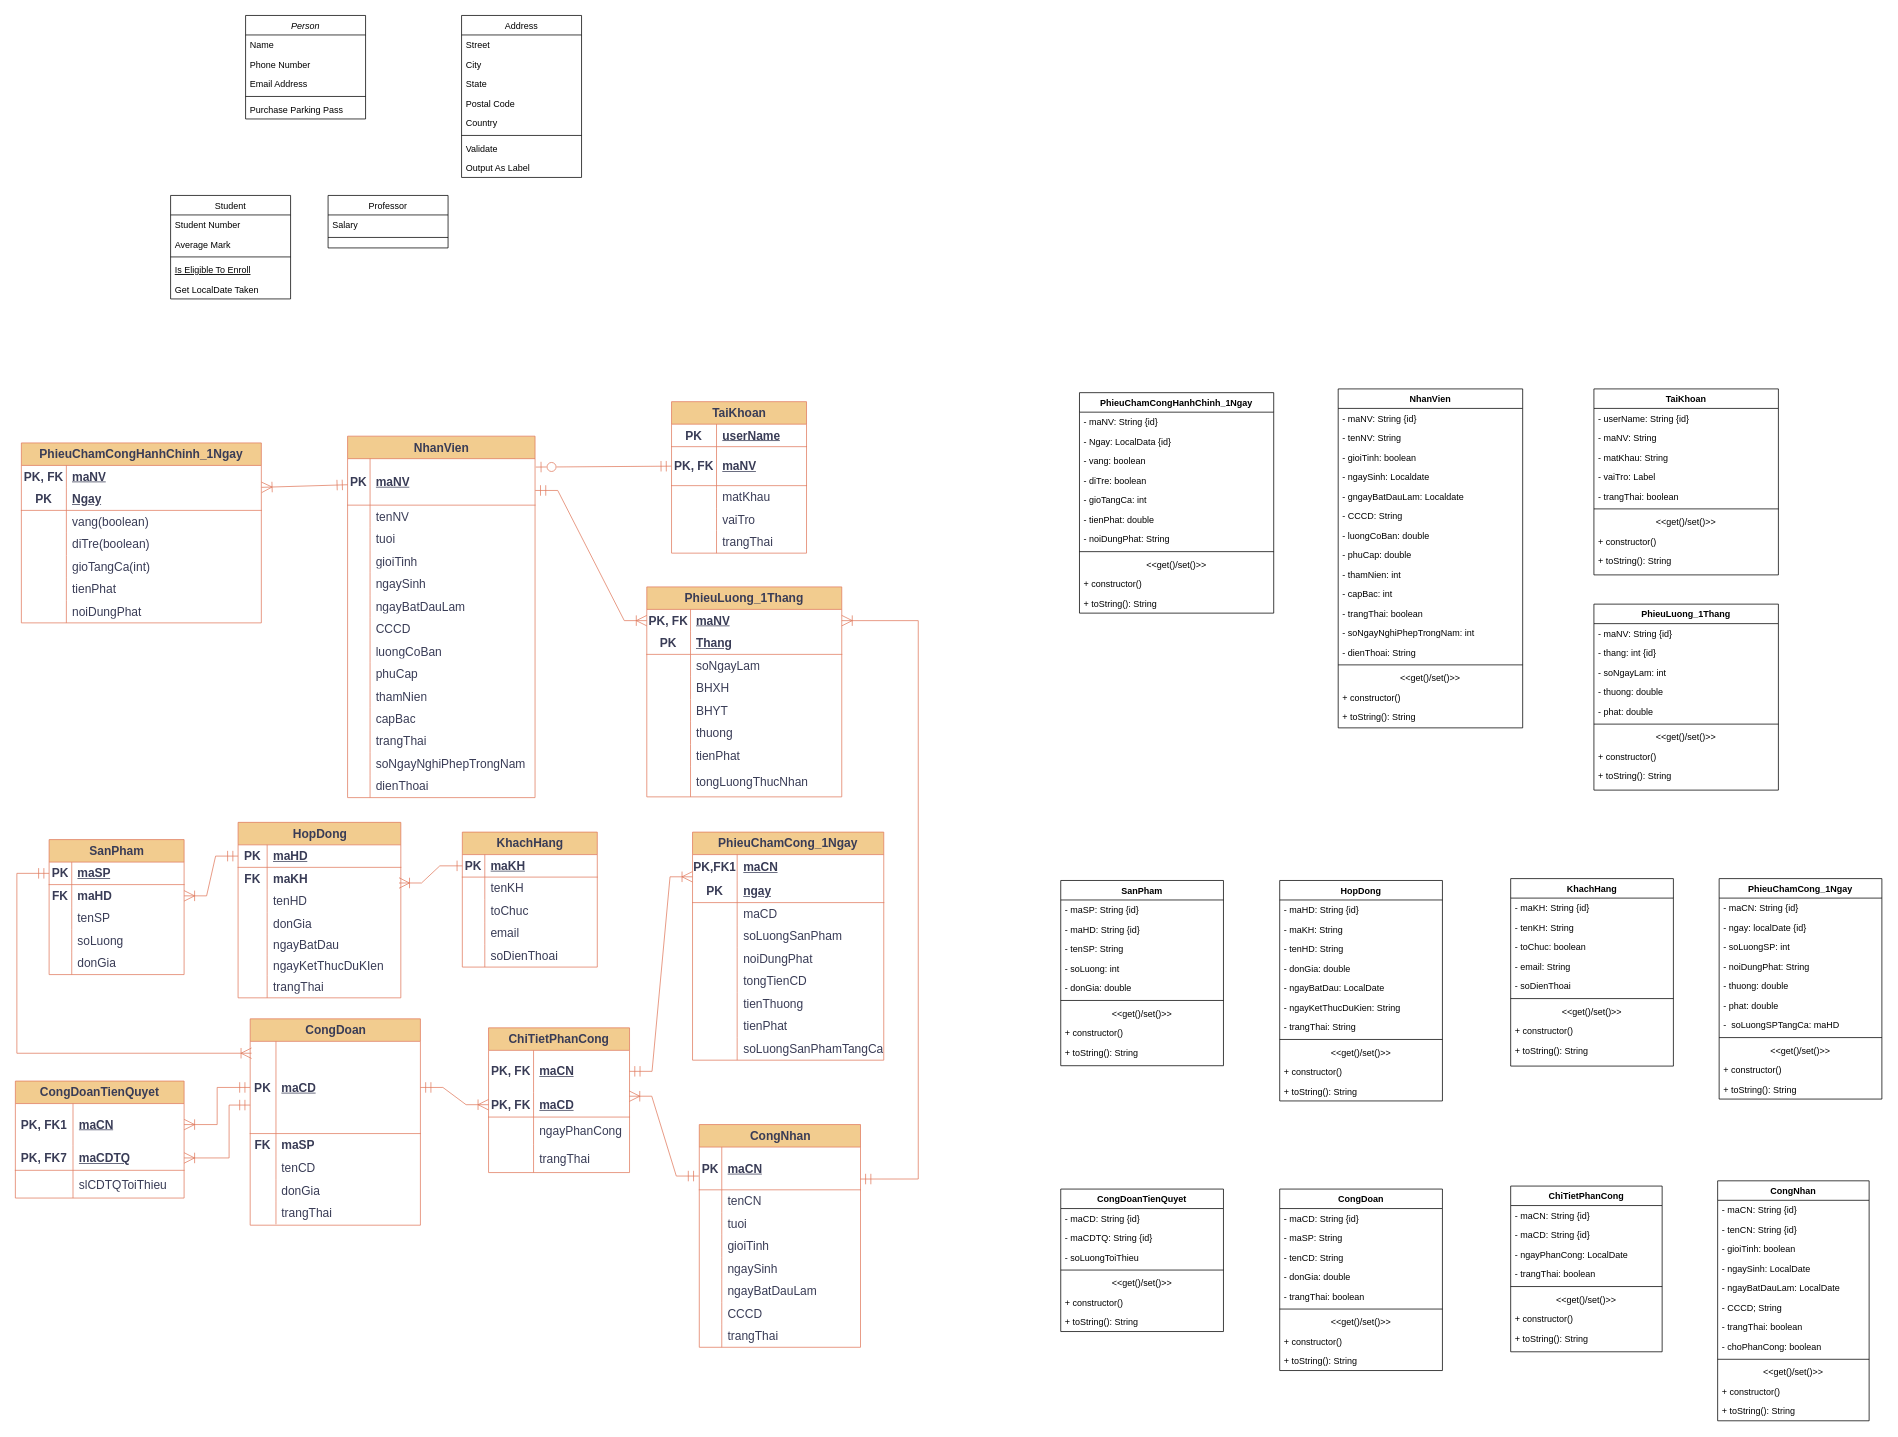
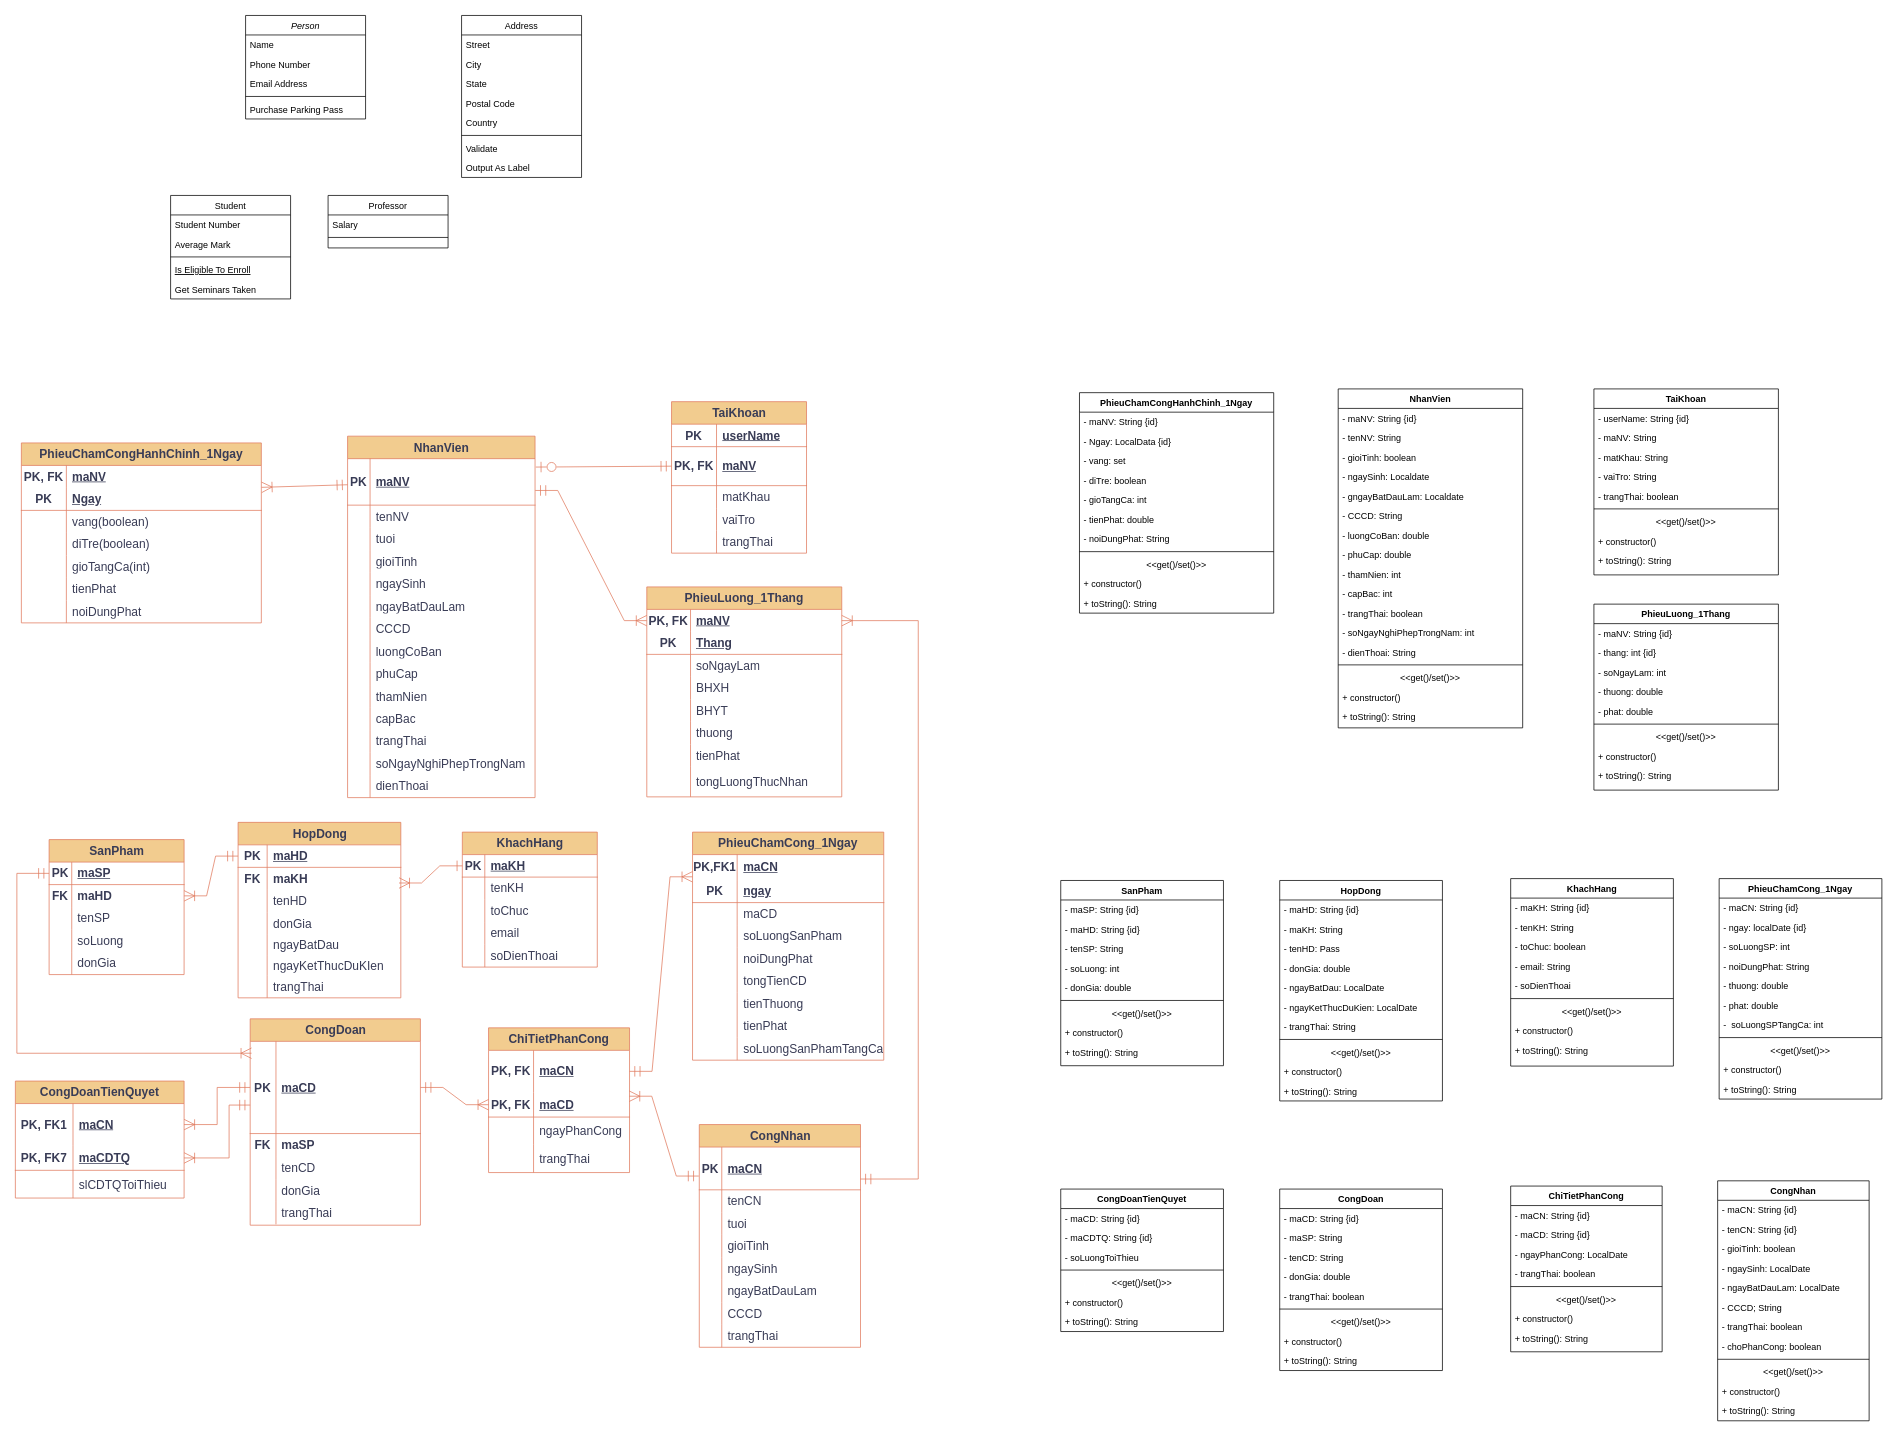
node "Get LocalDate Taken": label "Get LocalDate Taken" -> "Get Seminars Taken"
node "- vang: boolean": label "- vang: boolean" -> "- vang: set"
node "- vaiTro: Label": label "- vaiTro: Label" -> "- vaiTro: String"
node "- tenHD: String": label "- tenHD: String" -> "- tenHD: Pass"
node "- ngayKetThucDuKien: String": label "- ngayKetThucDuKien: String" -> "- ngayKetThucDuKien: LocalDate"
node "- soLuongSPTangCa: maHD": label "- soLuongSPTangCa: maHD" -> "- soLuongSPTangCa: int"
